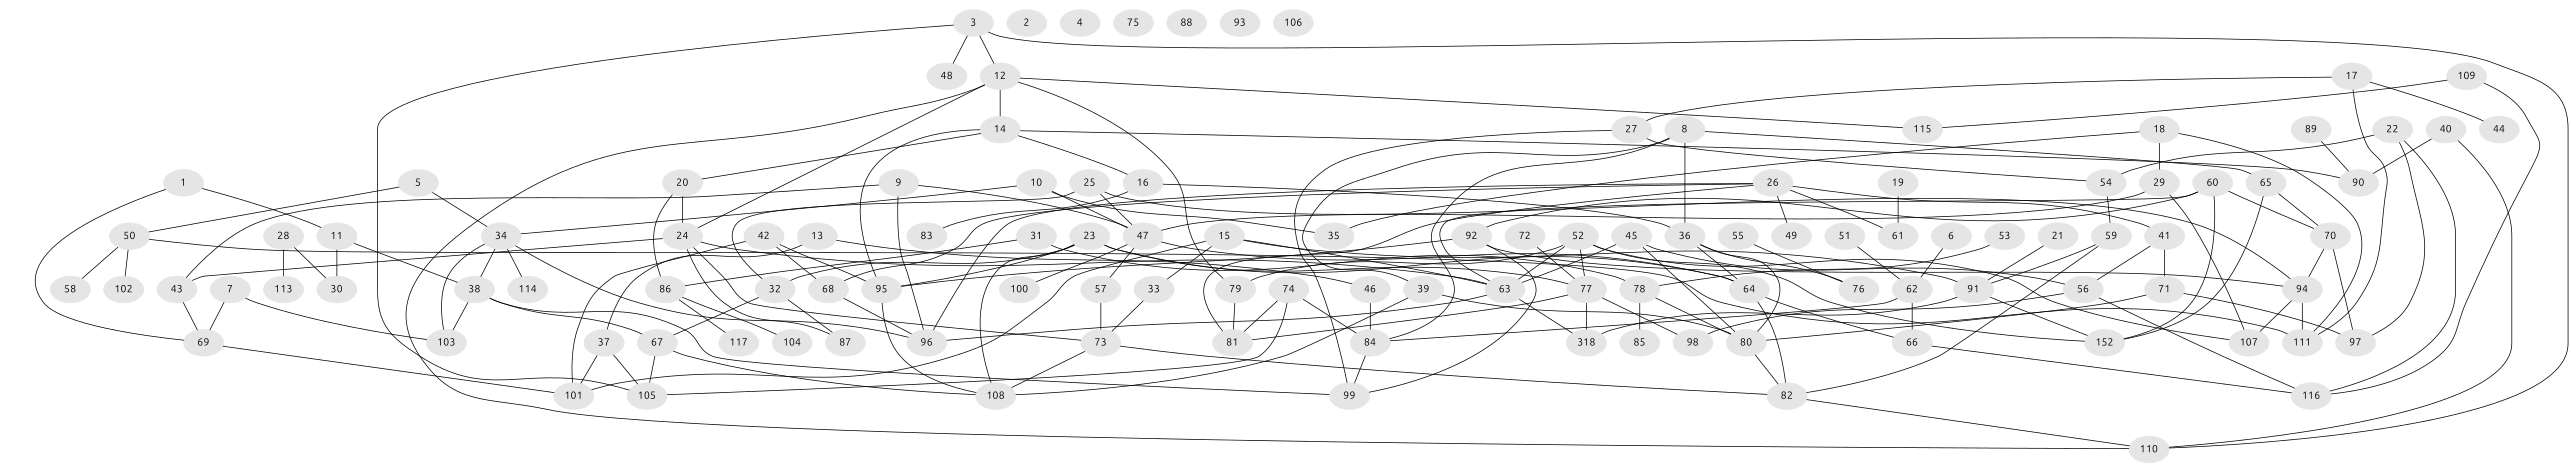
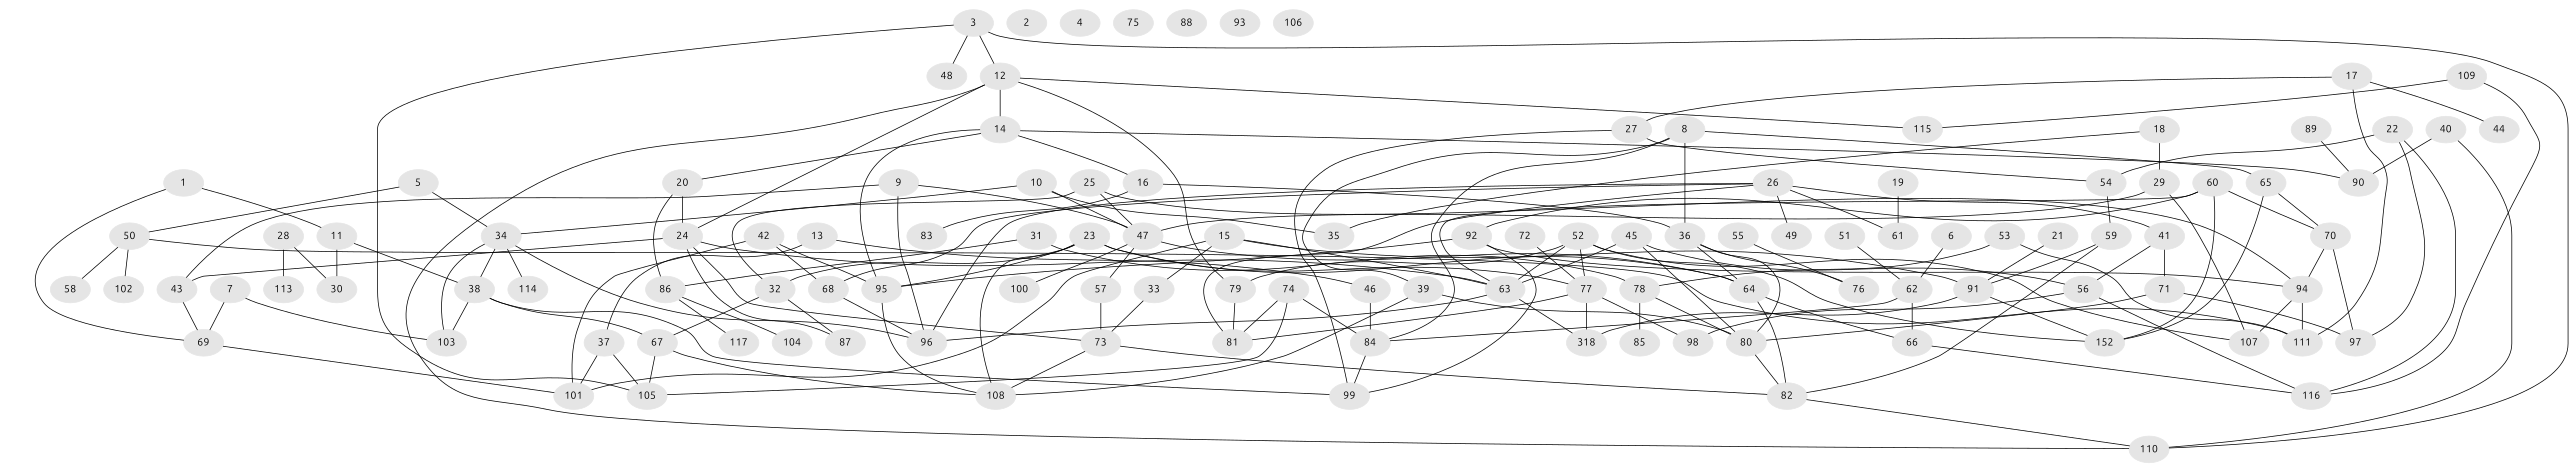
edge "18" -- "111": now "53" -- "111"
